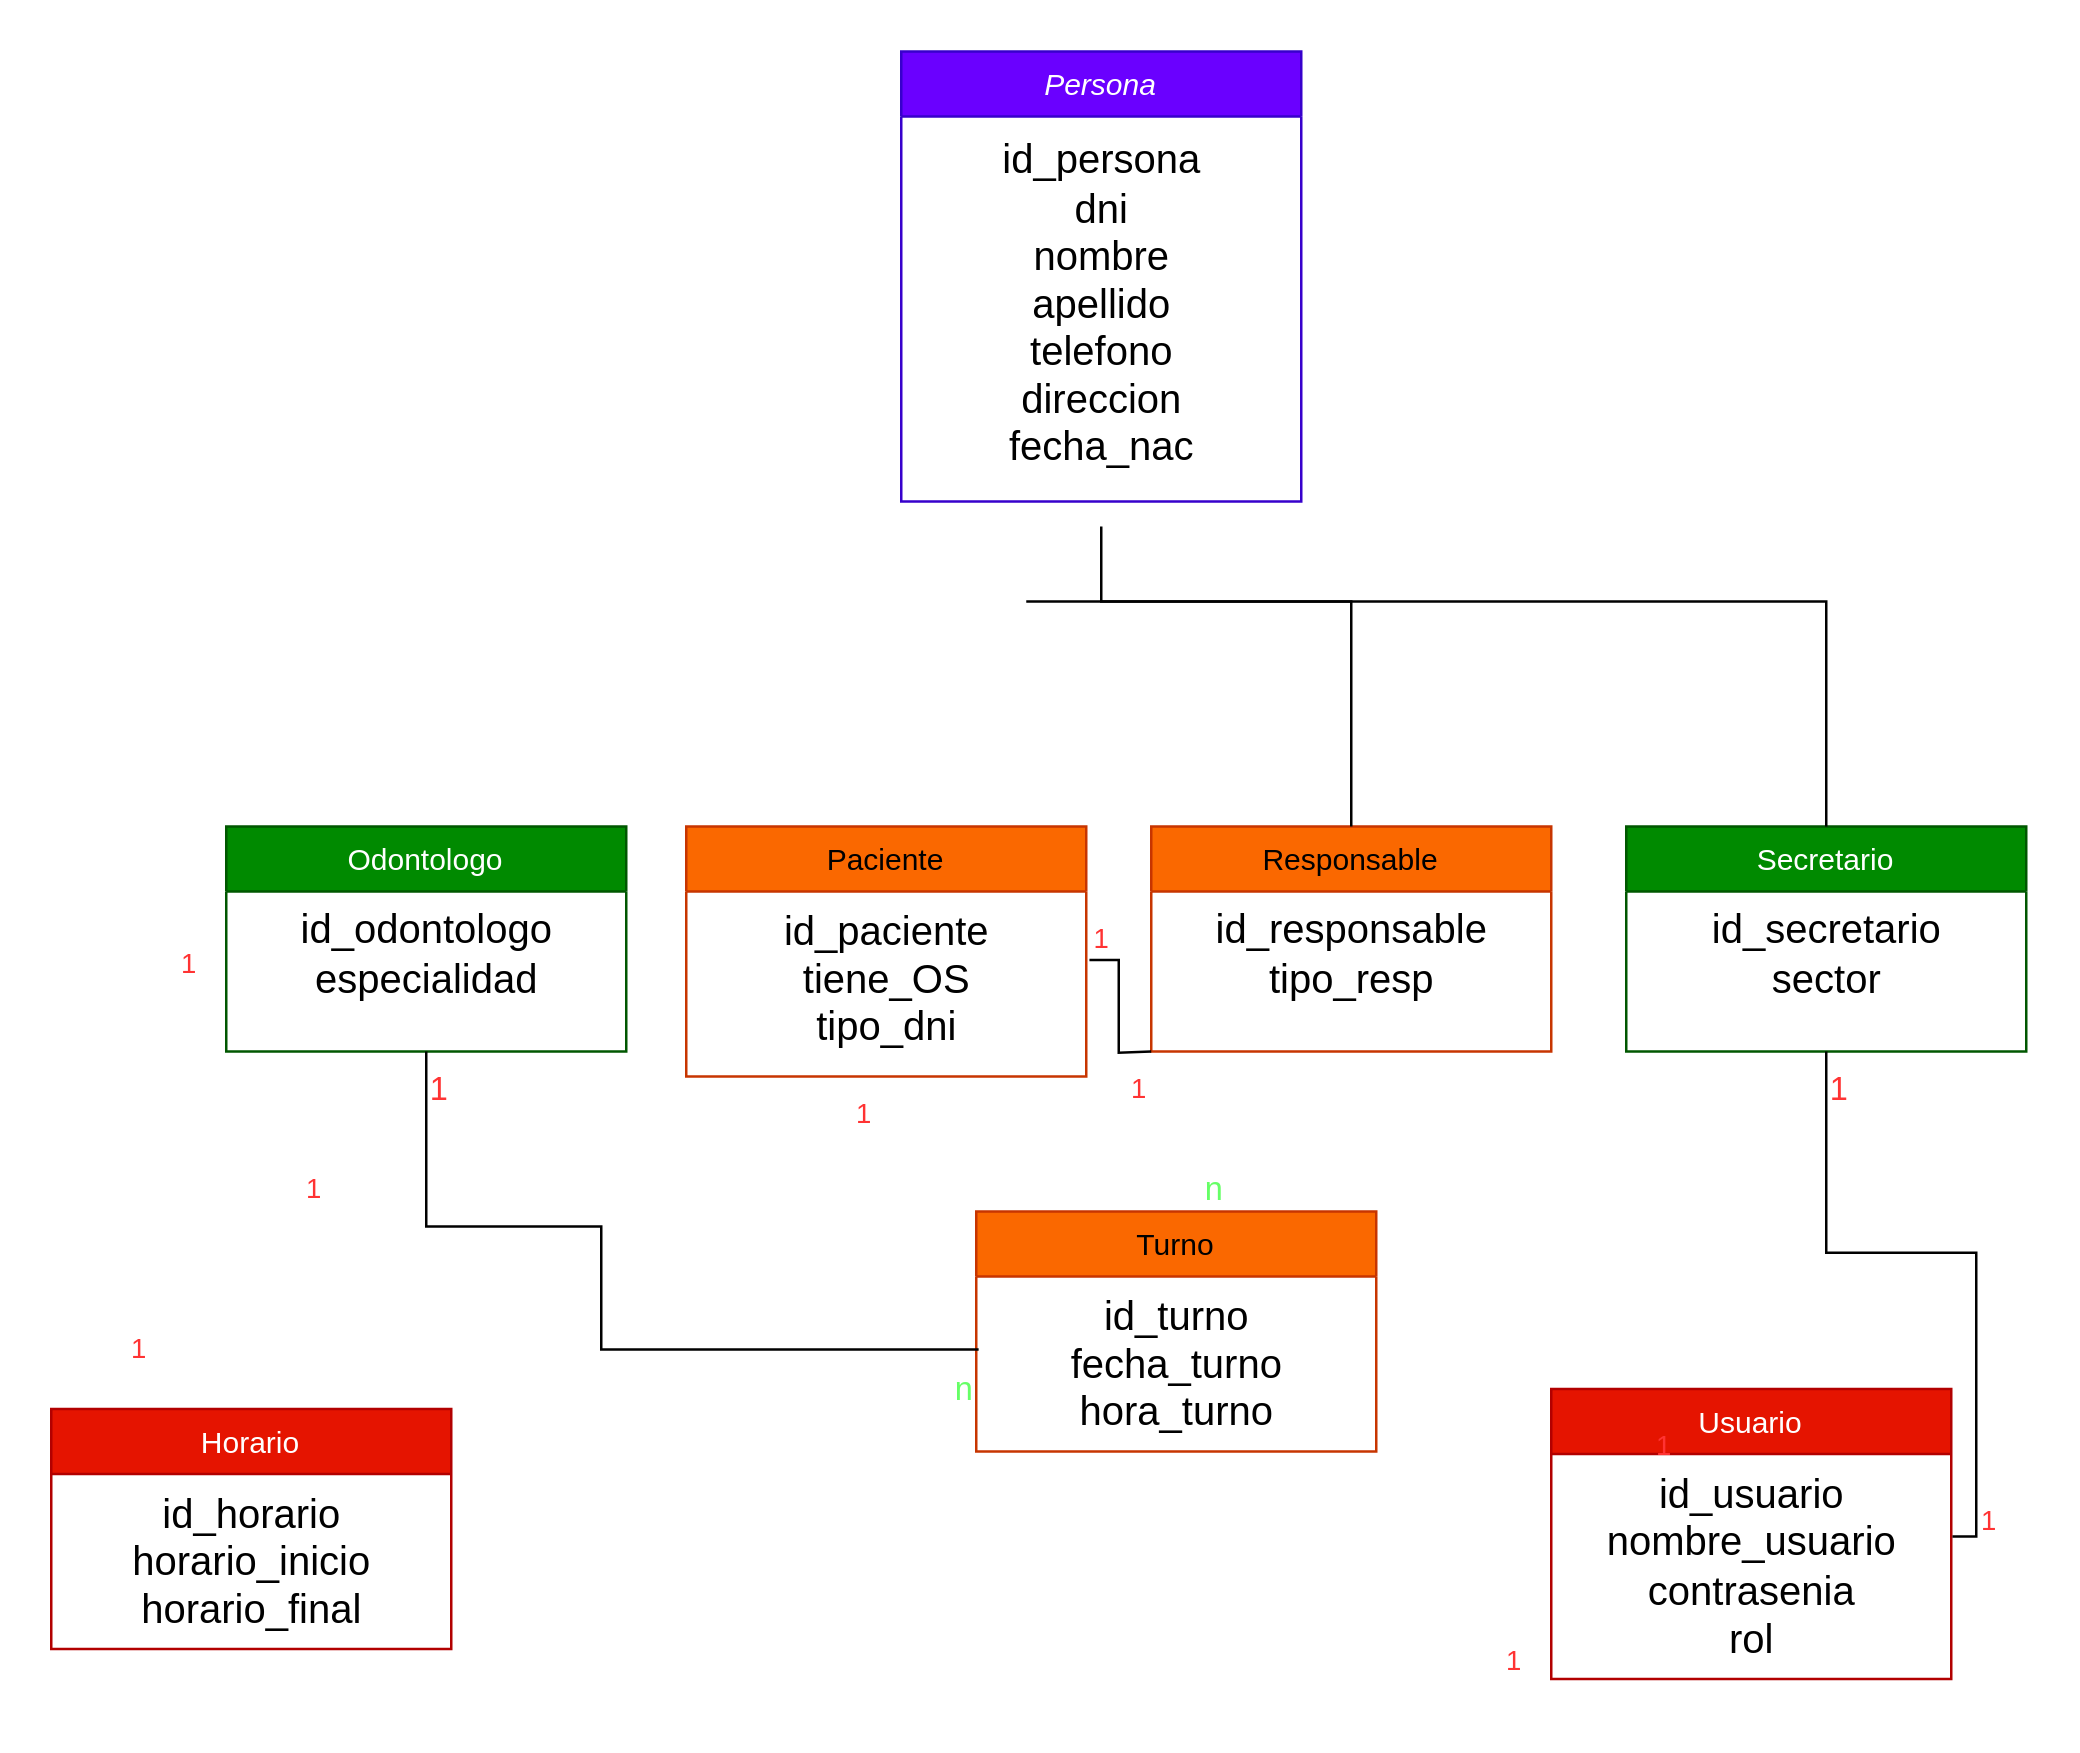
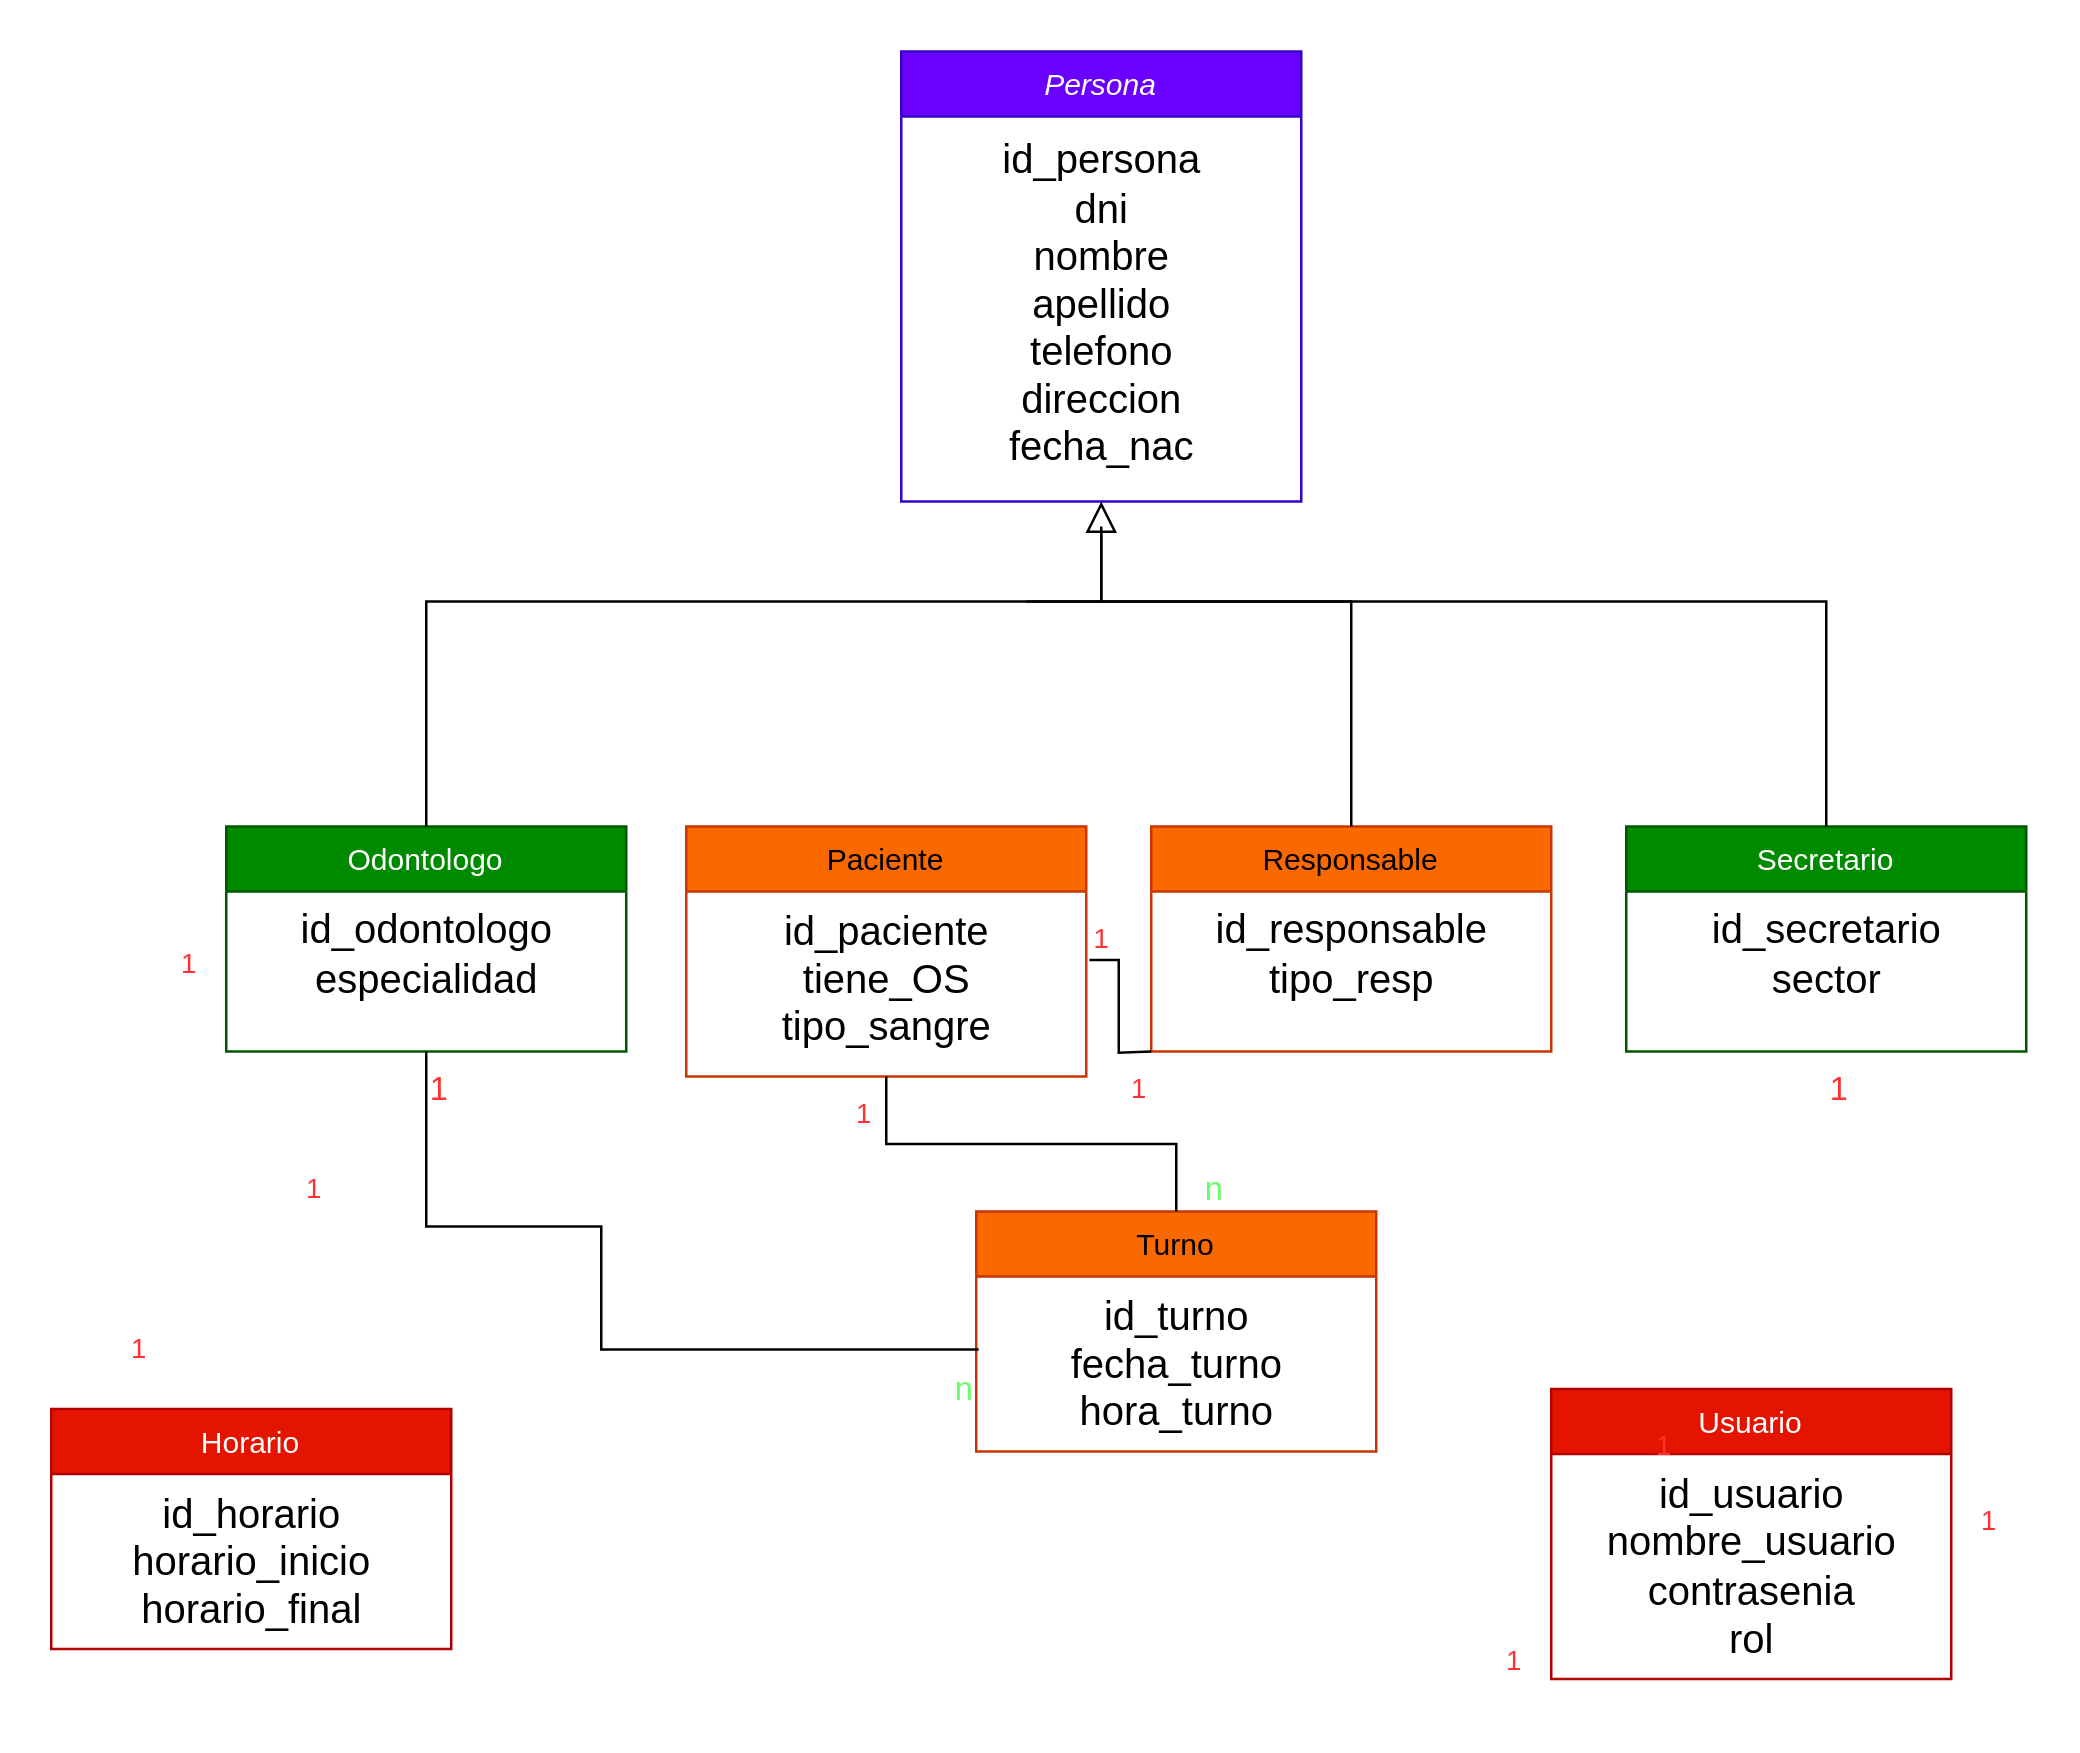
edge "Odontologo" -> "Persona": added
node "id_paciente tiene_OS tipo_dni": label "id_paciente tiene_OS tipo_dni" -> "id_paciente tiene_OS tipo_sangre"
edge "Paciente" -- "Turno": added
edge "Secretario" -- "id_usuario nombre_usuario contrasenia rol": removed
